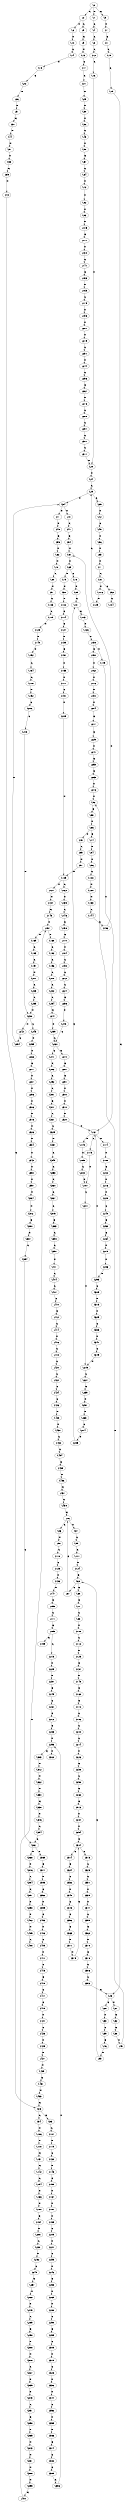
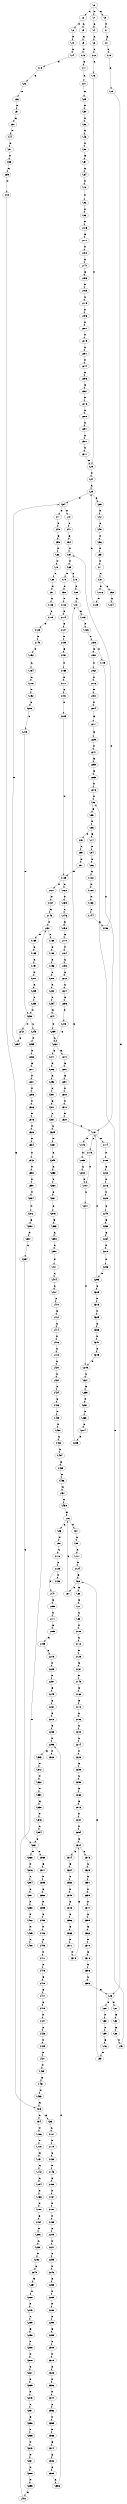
edge "S136" -> "S147": now "S123" -> "S147"
edge "S185" -> "S213": now "S199" -> "S213"
